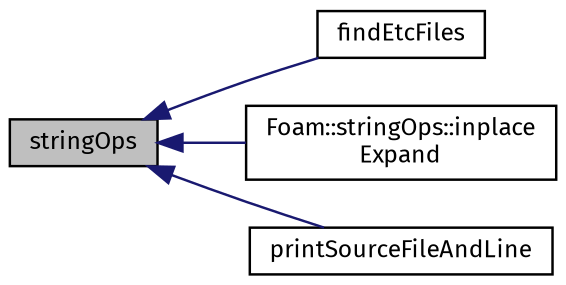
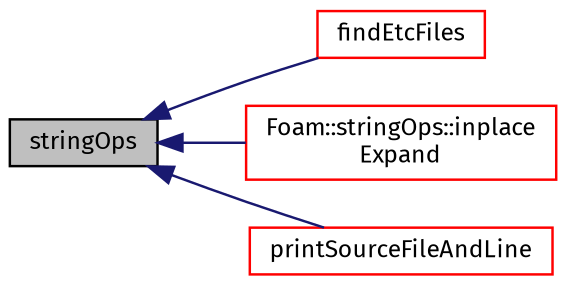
node "findEtcFiles": color black -> red
node "Foam::stringOps::inplace Expand": color black -> red
node "printSourceFileAndLine": color black -> red
